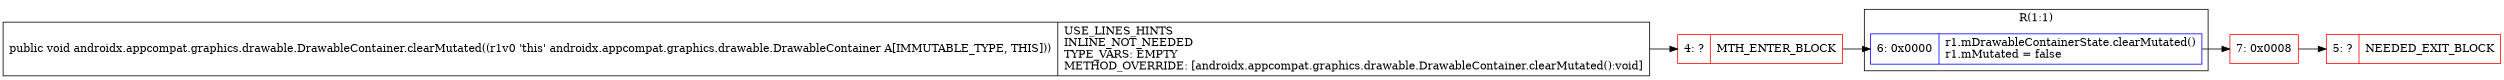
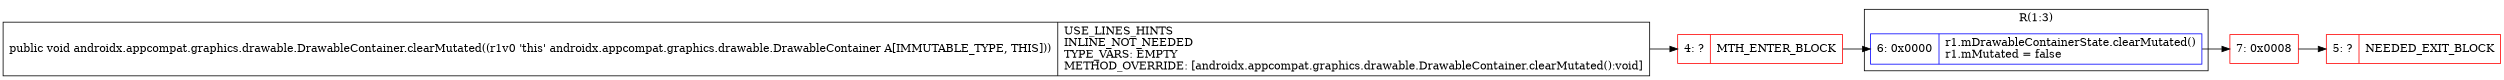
cluster "R(1:1)": label "R(1:1)" -> "R(1:3)"
